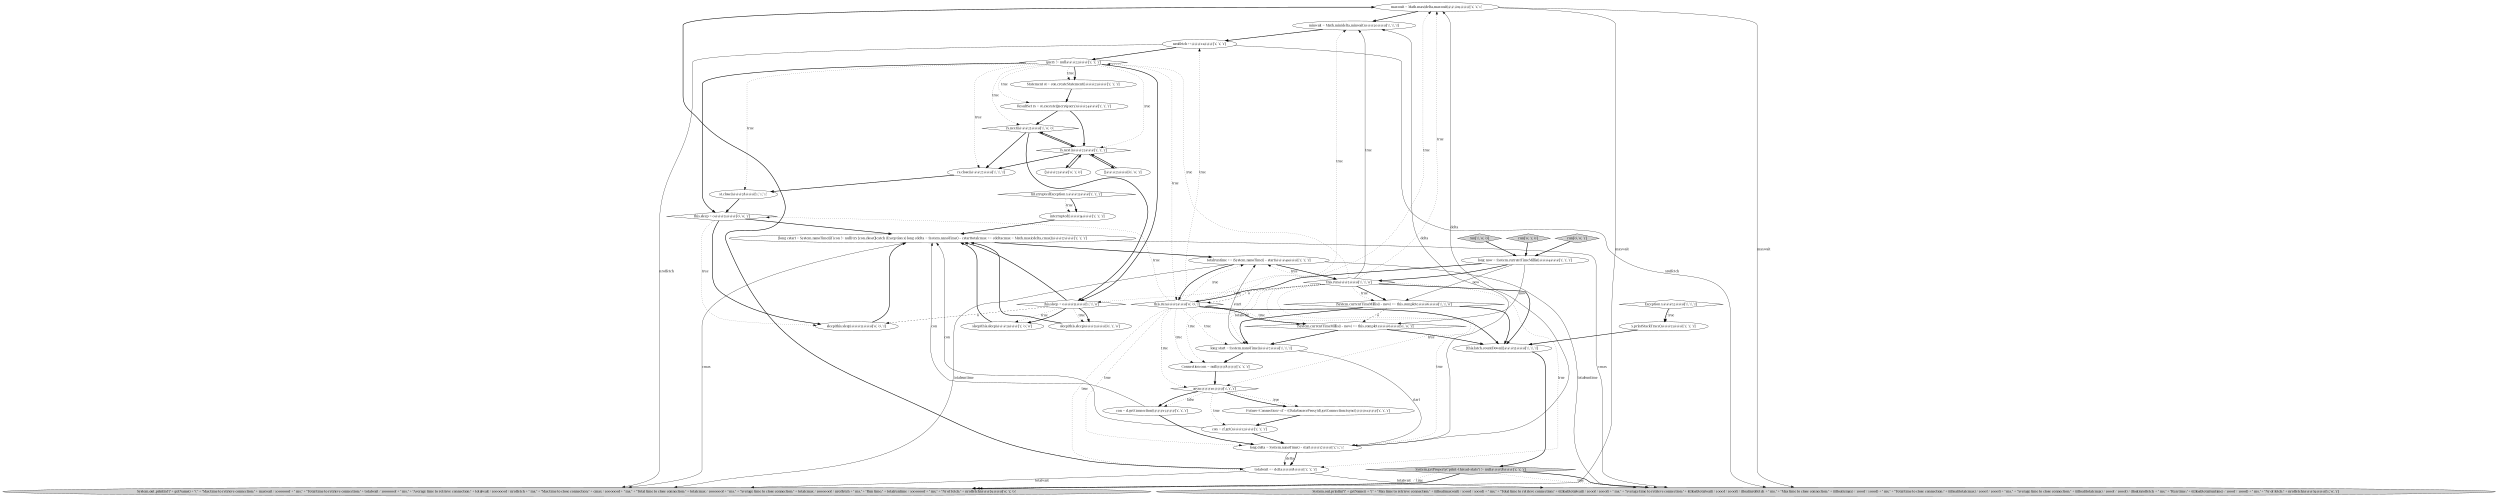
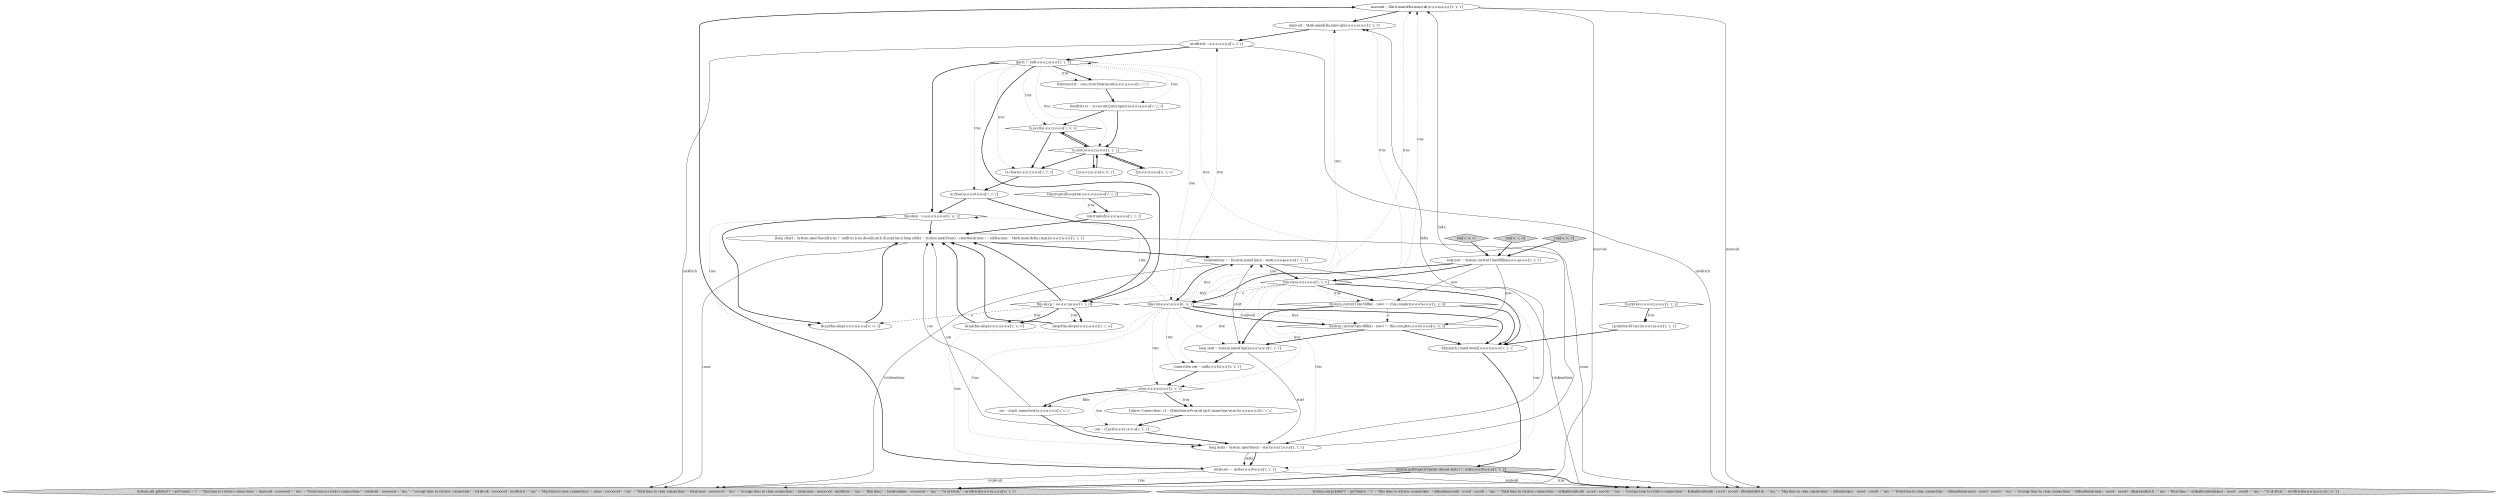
edge "this.run@@@5@@@['1', '1', '0']" -> "minwait = Math.min(delta,minwait)@@@20@@@['1', '1', '1']": style solid -> dotted
edge "rs.next()@@@25@@@['1', '0', '0']" -> "this.sleep > 0@@@31@@@['1', '1', '0']": now "st.close()@@@28@@@['1', '1', '1']" -> "this.sleep > 0@@@31@@@['1', '1', '0']"
